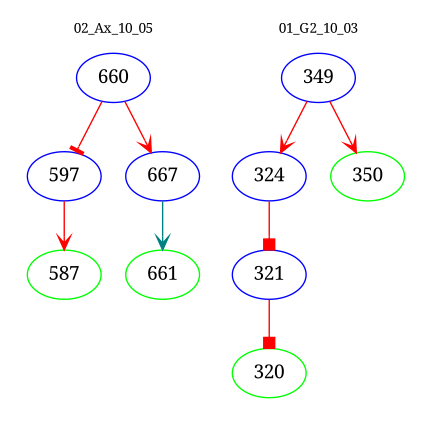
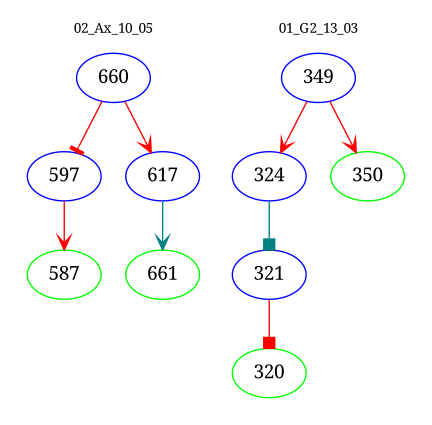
cluster "01_G2_10_03": label "01_G2_10_03" -> "01_G2_13_03"
node "667": label "667" -> "617"
edge "324" -> "321": color red -> teal
